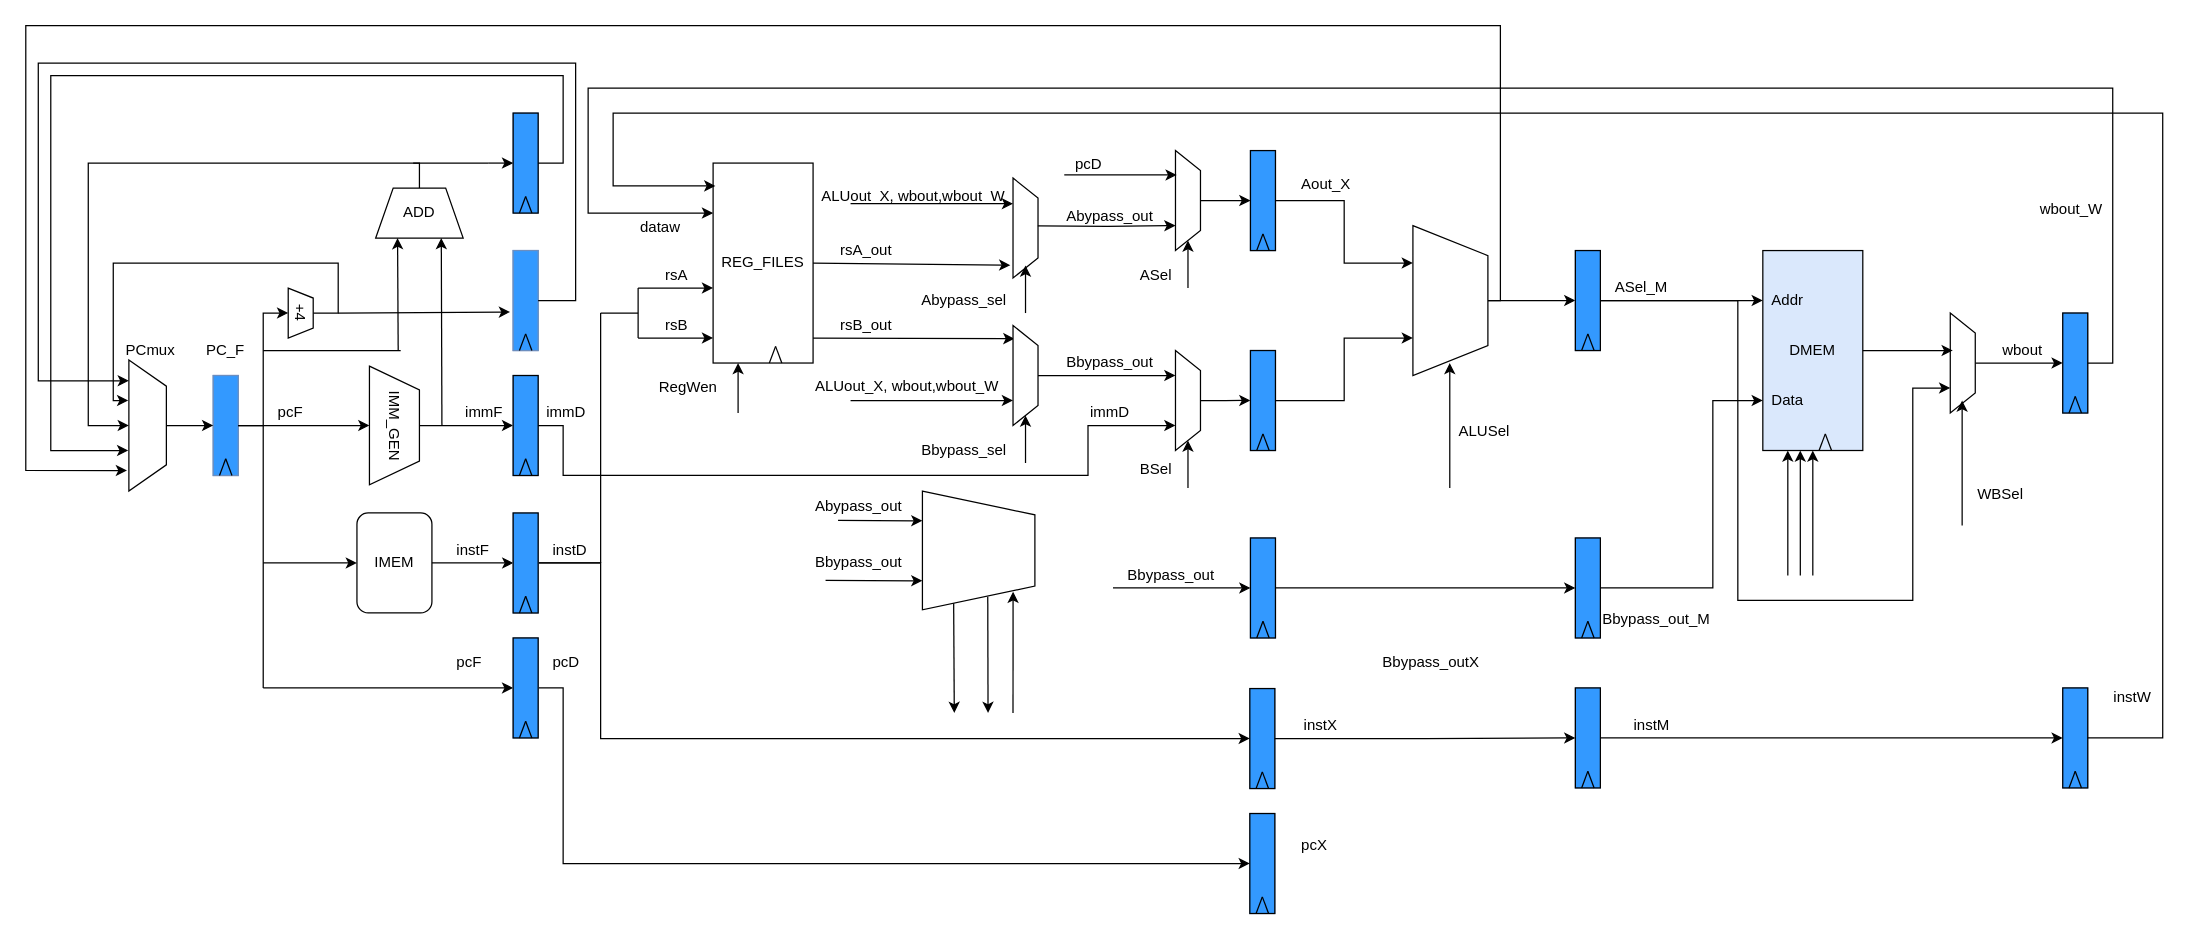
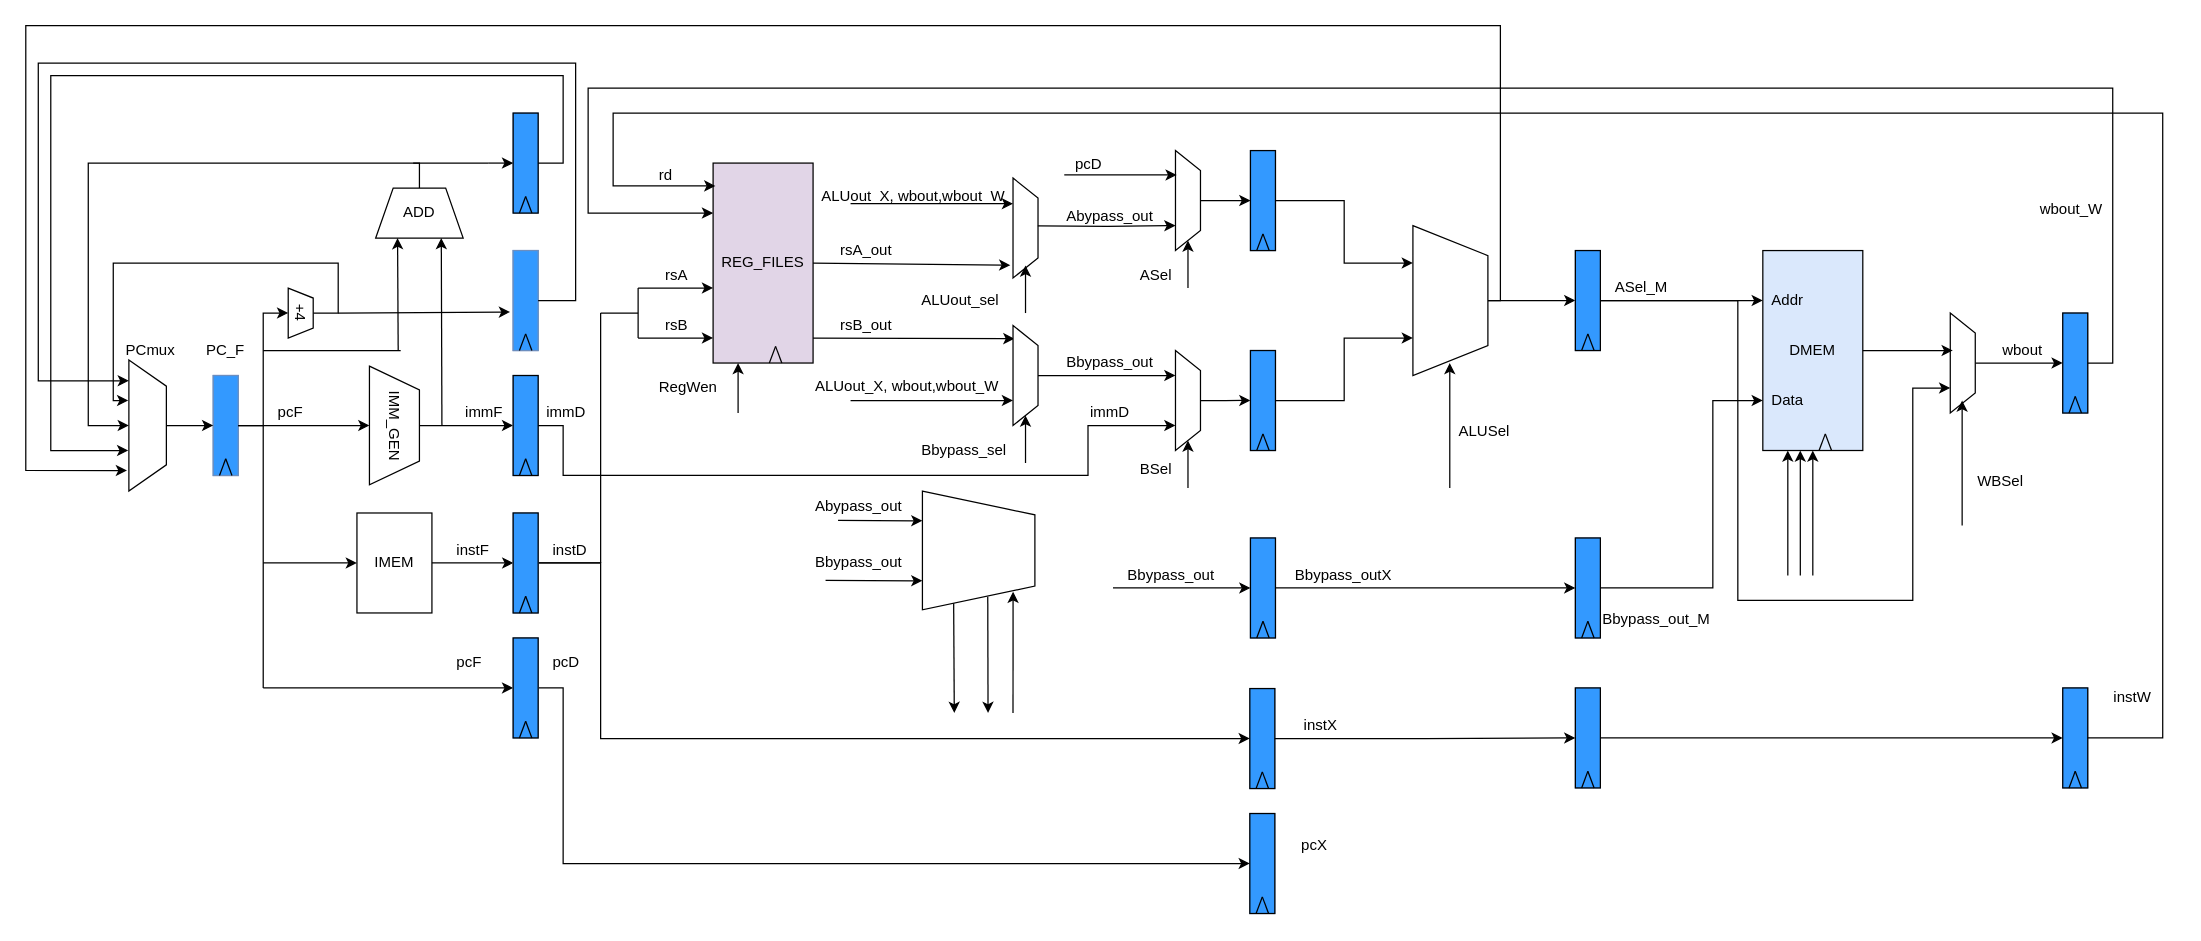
node "rd": added
node "Aout_X": removed
node "dataw": removed
node "REG_FILES": fillcolor #ffffff -> #e1d5e7
node "Abypass_sel": label "Abypass_sel" -> "ALUout_sel"
node "WBSel": moved (2007, 494) -> (2007, 482)
node "IMEM": shape rounded rectangle -> rectangle
node "Bbypass_outX": moved (1437, 663) -> (1349, 576)
node "instM": removed
